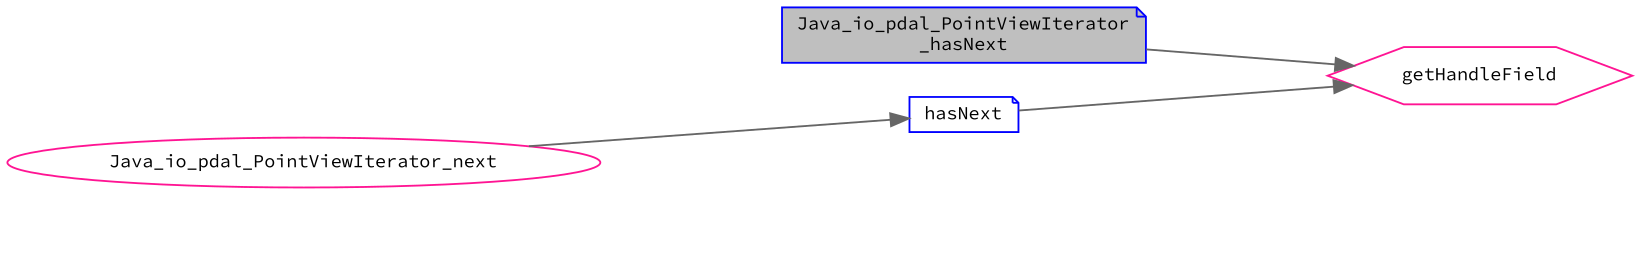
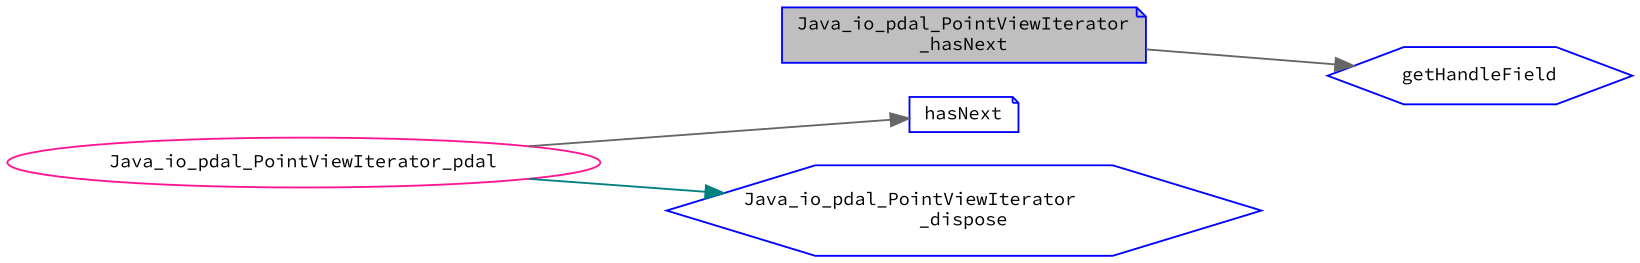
node "getHandleField": color deeppink -> blue
edge "hasNext" -> "getHandleField": removed
node "Java_io_pdal_PointViewIterator_next": label "Java_io_pdal_PointViewIterator_next" -> "Java_io_pdal_PointViewIterator_pdal"
node "Java_io_pdal_PointViewIterator _dispose": added
